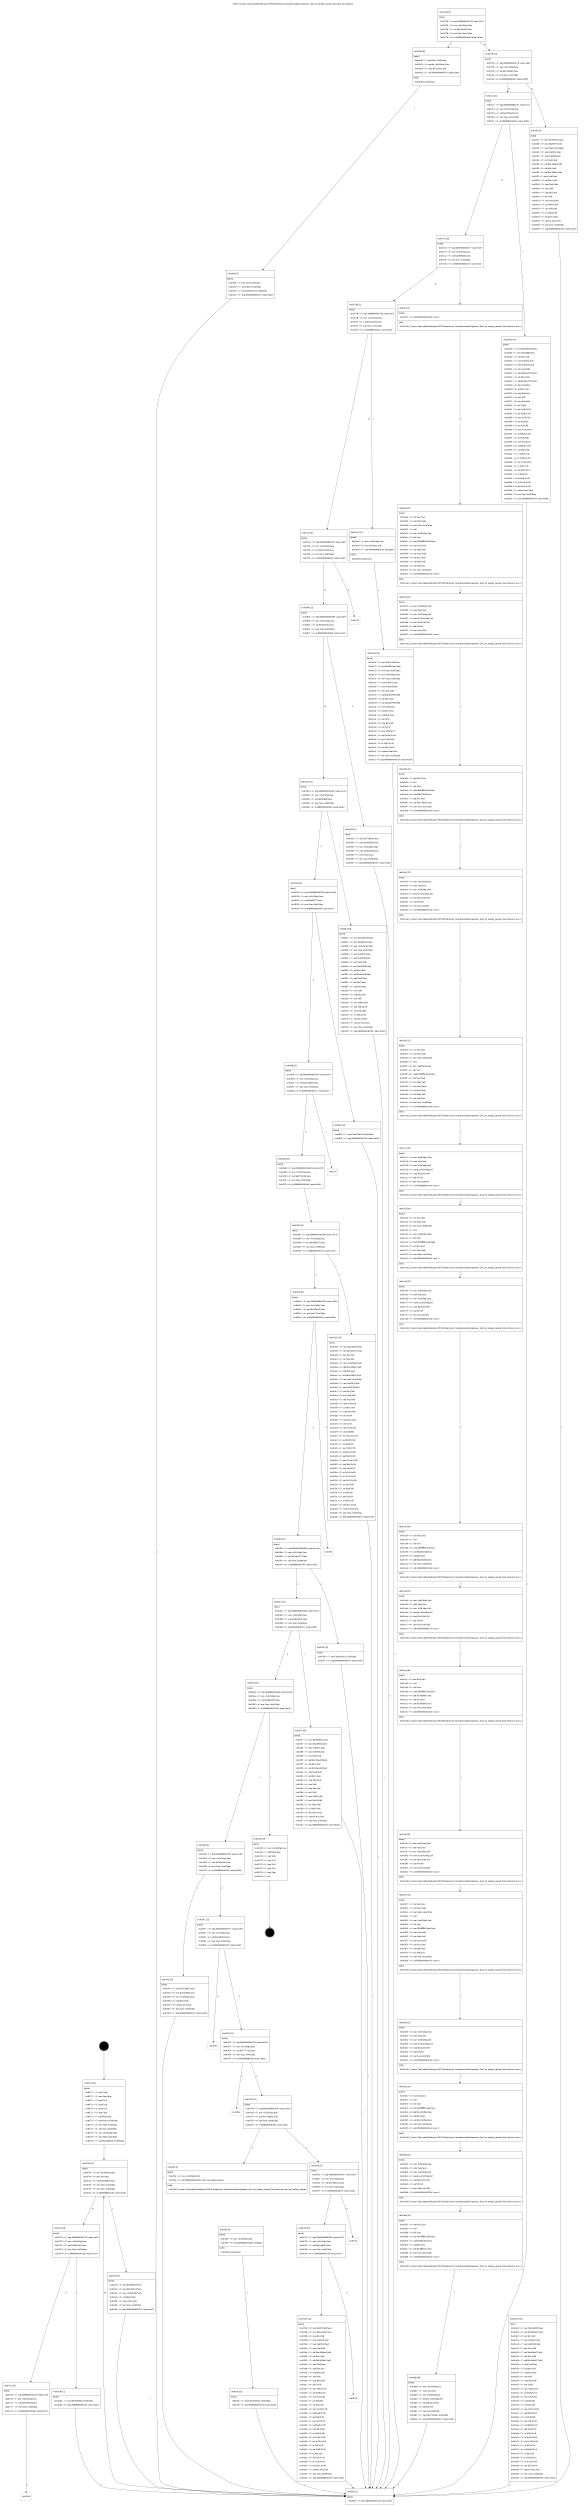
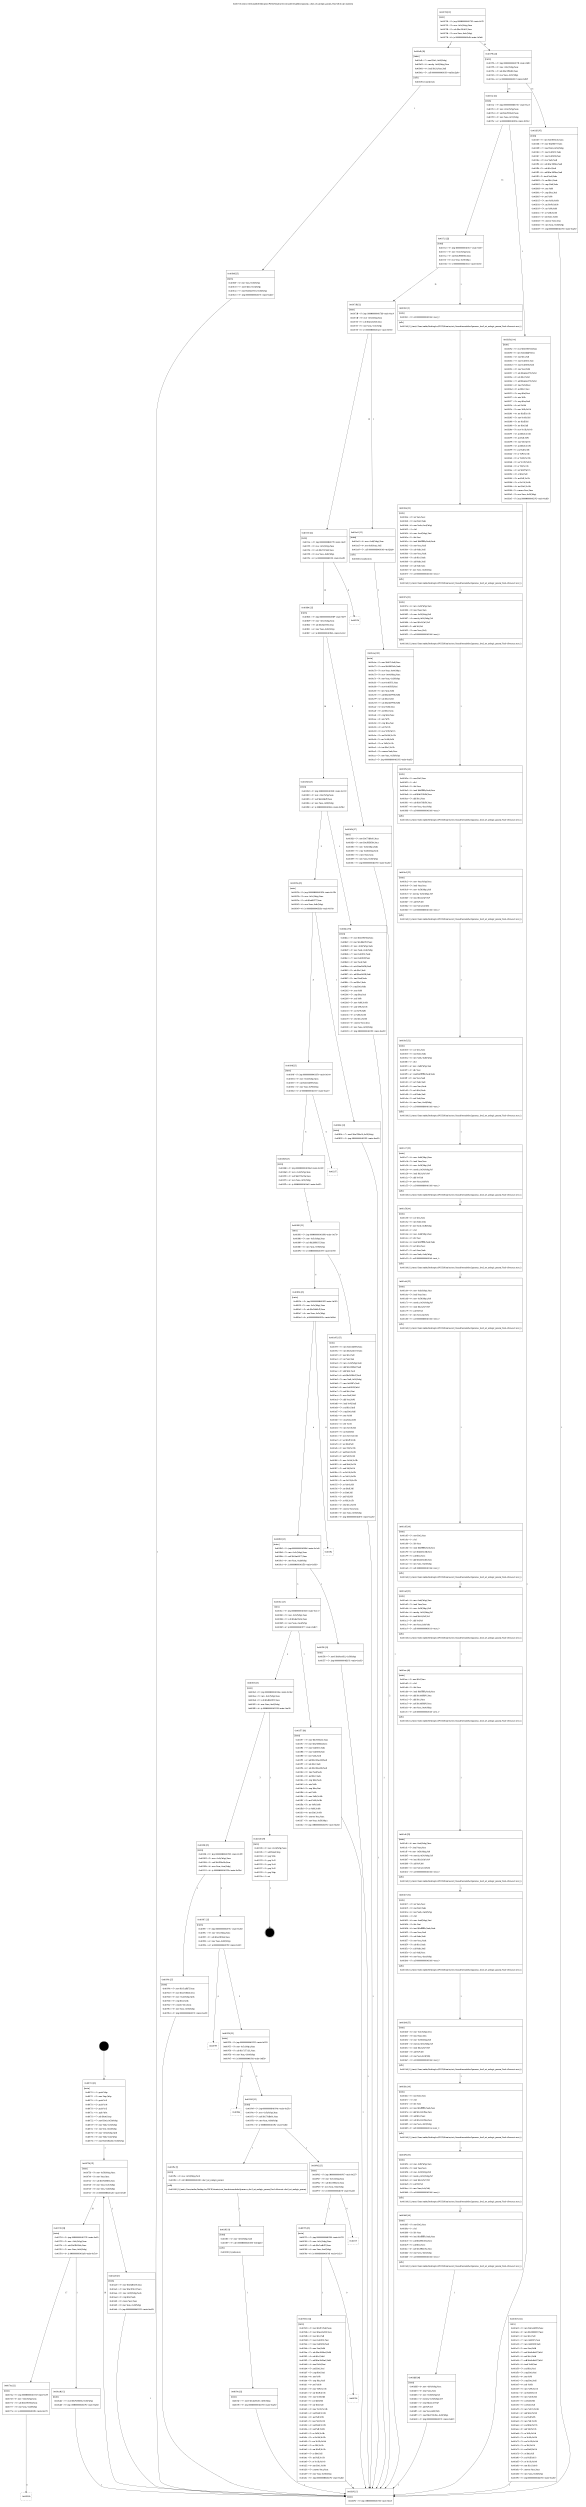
edge "0x401f3c [9]" -> "0x401f45 [9]": added, label "1"
